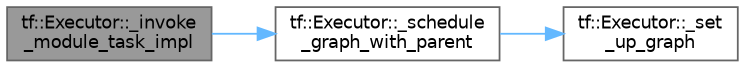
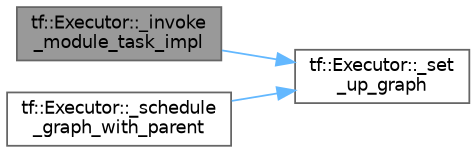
edge "tf::Executor::_invoke _module_task_impl" -> "tf::Executor::_schedule _graph_with_parent": now "tf::Executor::_invoke _module_task_impl" -> "tf::Executor::_set _up_graph"
